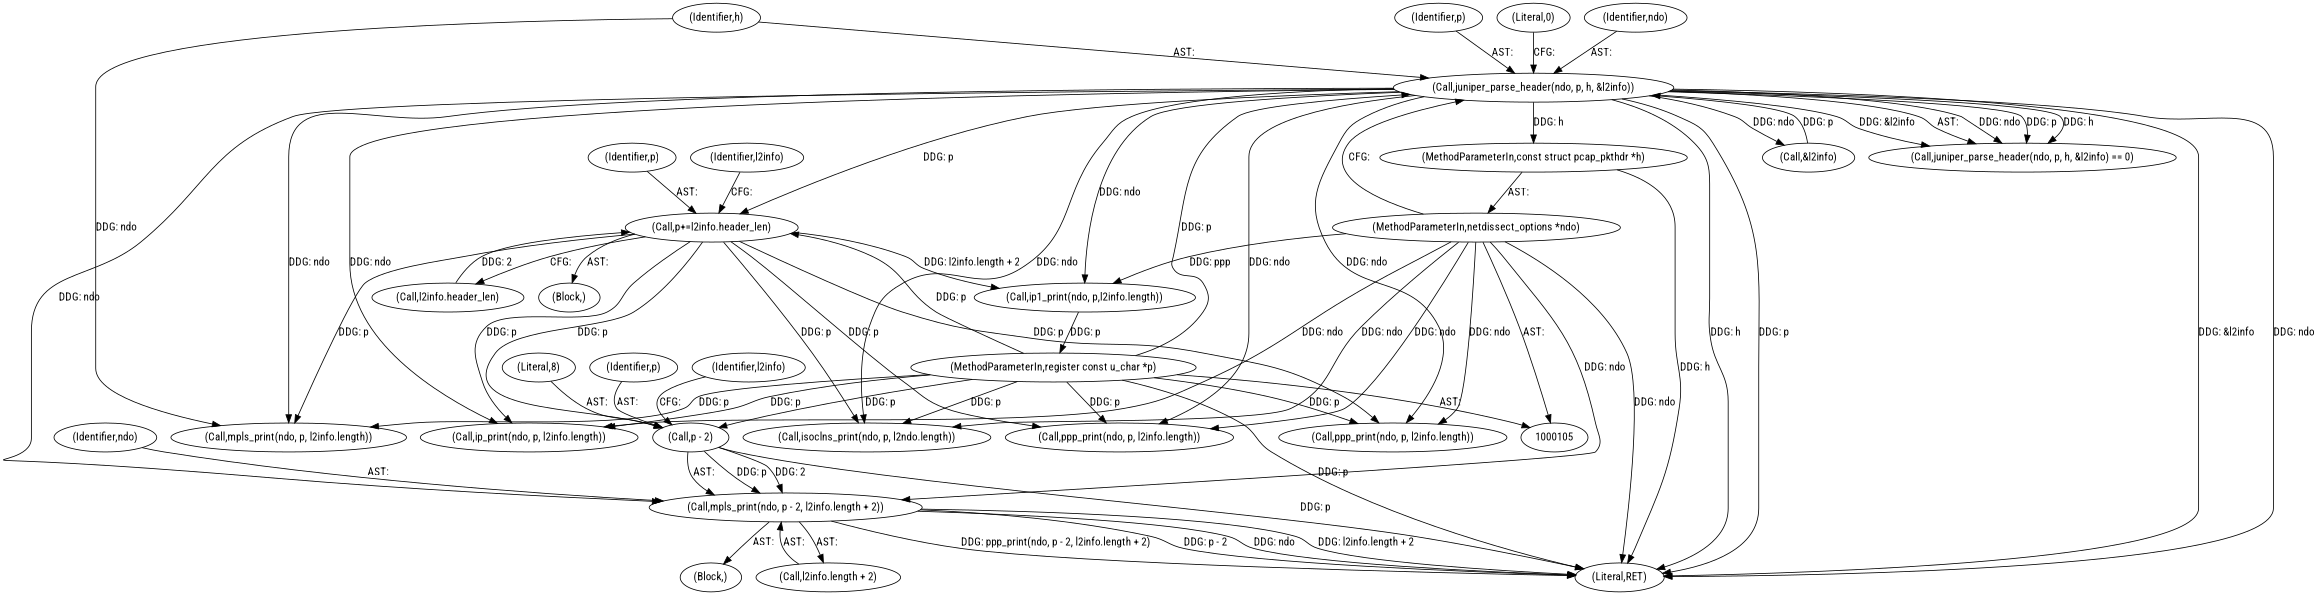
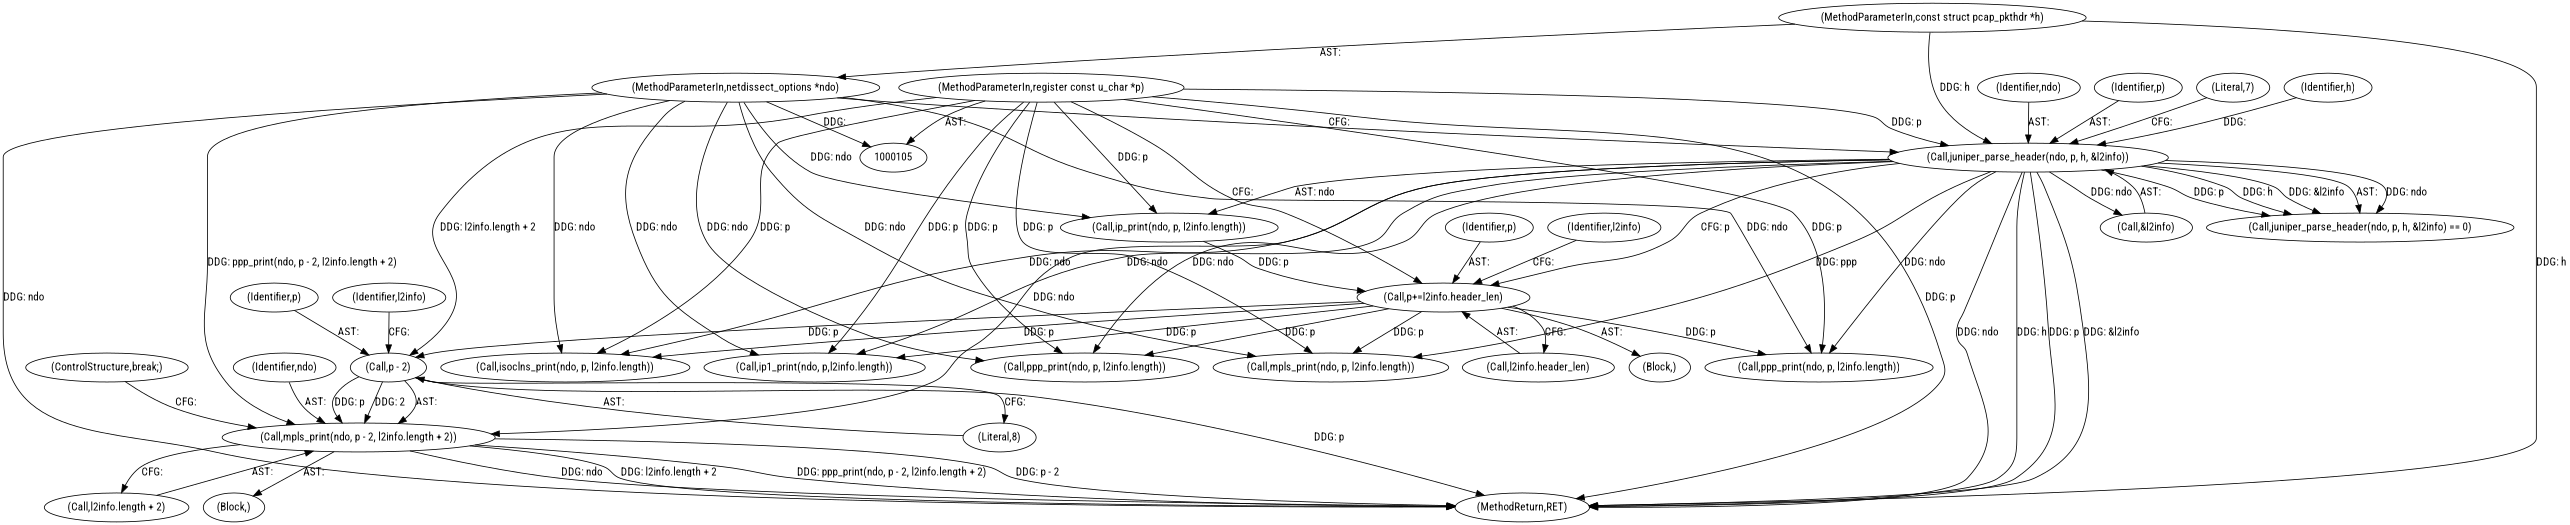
node "(Literal,0)": label "(Literal,0)" -> "(Literal,7)"
edge "(Identifier,h)" -> "(Call,mpls_print(ndo, p, l2info.length))": now "(MethodParameterIn,netdissect_options *ndo)" -> "(Call,mpls_print(ndo, p, l2info.length))"
edge "(Identifier,h)" -> "(Call,juniper_parse_header(ndo, p, h, &l2info))": label "AST: " -> "DDG: "
edge "(Call,juniper_parse_header(ndo, p, h, &l2info))" -> "(MethodParameterIn,const struct pcap_pkthdr *h)": reversed
edge "(Call,&l2info)" -> "(Call,juniper_parse_header(ndo, p, h, &l2info))": label "DDG: p" -> "AST: "
edge "(Call,juniper_parse_header(ndo, p, h, &l2info))" -> "(Call,p+=l2info.header_len)": label "DDG: p" -> "CFG: p"
edge "(Call,juniper_parse_header(ndo, p, h, &l2info))" -> "(Call,mpls_print(ndo, p, l2info.length))": label "DDG: ndo" -> "DDG: ppp"
edge "(Call,juniper_parse_header(ndo, p, h, &l2info))" -> "(Call,ip_print(ndo, p, l2info.length))": label "DDG: ndo" -> "AST: ndo"
edge "(Call,l2info.header_len)" -> "(Call,p+=l2info.header_len)": label "DDG: 2" -> "AST: "
edge "(Call,p+=l2info.header_len)" -> "(Call,ip1_print(ndo, p,l2info.length))": label "DDG: l2info.length + 2" -> "DDG: p"
edge "(MethodParameterIn,netdissect_options *ndo)" -> "(Call,ip1_print(ndo, p,l2info.length))": label "DDG: ppp" -> "DDG: ndo"
edge "(MethodParameterIn,register const u_char *p)" -> "(Call,p+=l2info.header_len)": label "DDG: p" -> "CFG: "
edge "(Call,p+=l2info.header_len)" -> "(Call,ip_print(ndo, p, l2info.length))": reversed
edge "(Call,ip1_print(ndo, p,l2info.length))" -> "(MethodParameterIn,register const u_char *p)": reversed
edge "(MethodParameterIn,netdissect_options *ndo)" -> "1000105": label "AST: " -> "DDG: "
node "(ControlStructure,break;)": added
edge "(MethodParameterIn,netdissect_options *ndo)" -> "(Call,mpls_print(ndo, p - 2, l2info.length + 2))": label "DDG: ndo" -> "DDG: ppp_print(ndo, p - 2, l2info.length + 2)"
edge "(Call,p - 2)" -> "(Literal,8)": added, label "CFG:"
edge "(MethodParameterIn,register const u_char *p)" -> "(Call,p - 2)": label "DDG: p" -> "DDG: l2info.length + 2"
node "(Call,isoclns_print(ndo, p, l2ndo.length))": label "(Call,isoclns_print(ndo, p, l2ndo.length))" -> "(Call,isoclns_print(ndo, p, l2info.length))"
edge "(Call,mpls_print(ndo, p - 2, l2info.length + 2))" -> "(Call,l2info.length + 2)": label "AST: " -> "CFG: "
node "(Literal,RET)": label "(Literal,RET)" -> "(MethodReturn,RET)"
